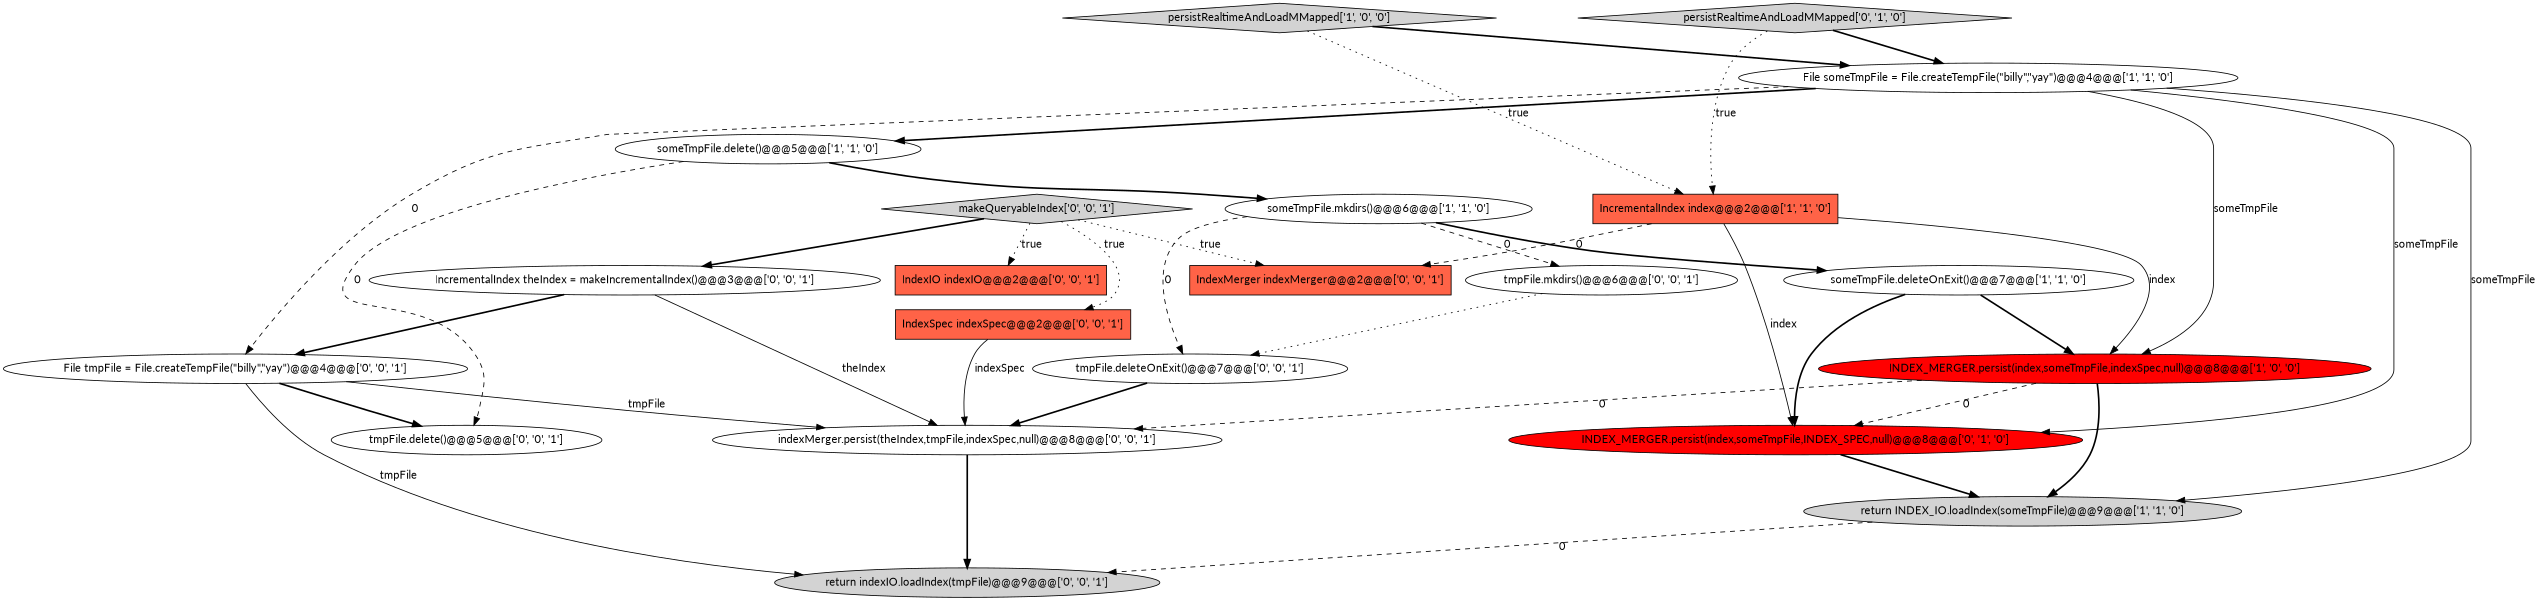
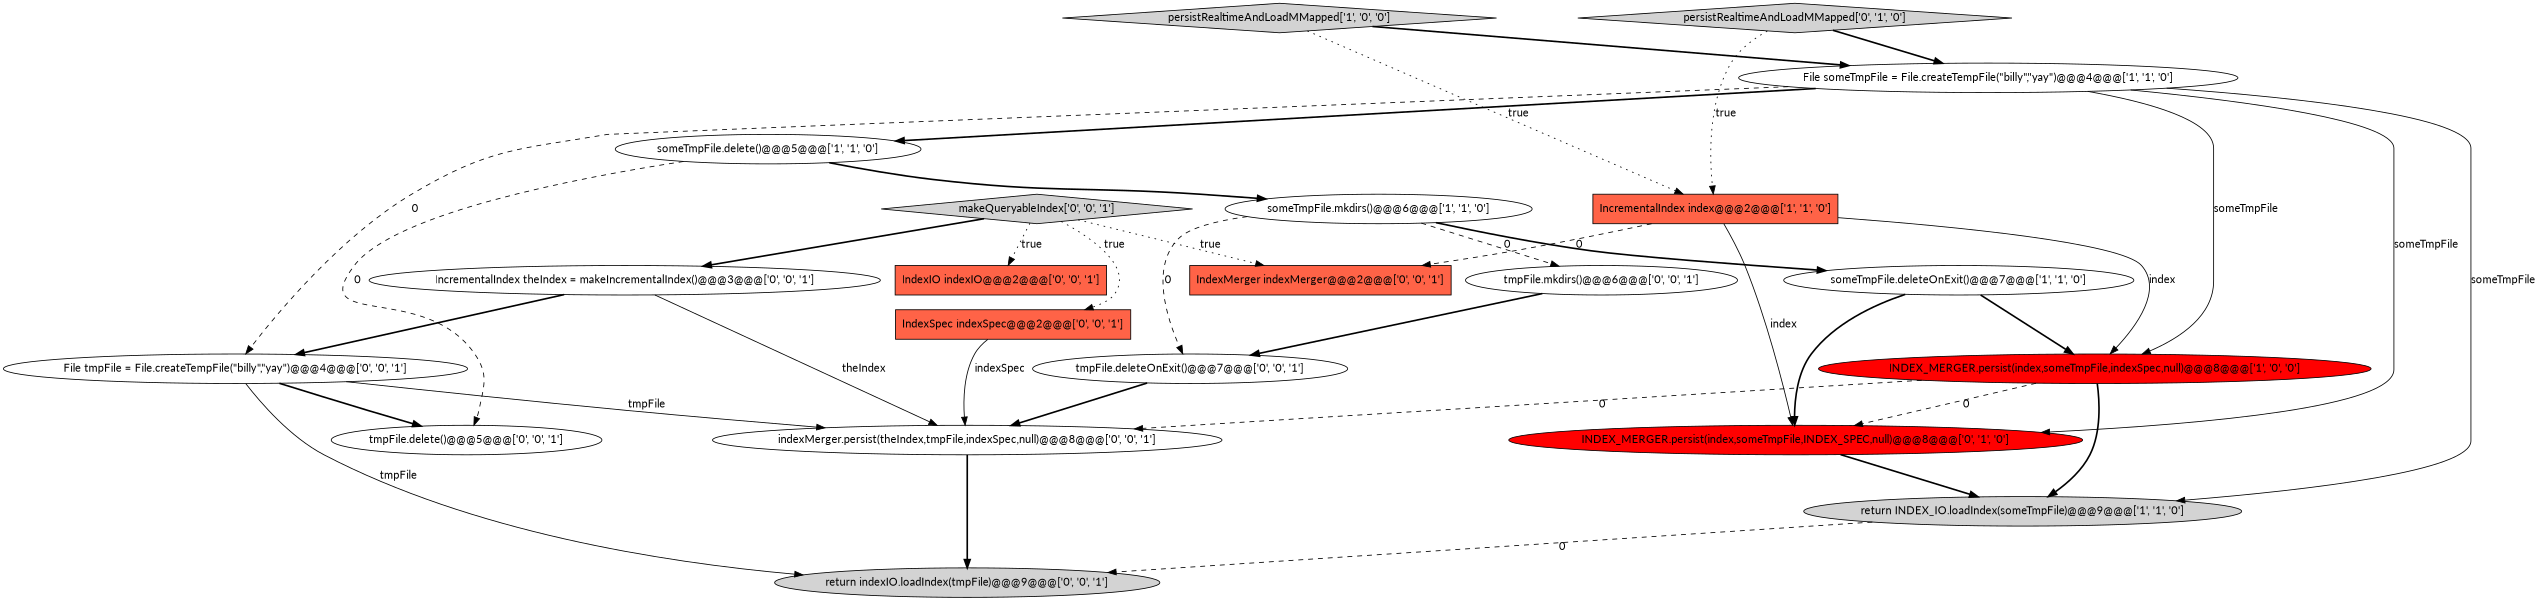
edge "tmpFile.mkdirs()@@@6@@@['0', '0', '1']" -> "tmpFile.deleteOnExit()@@@7@@@['0', '0', '1']": style dotted -> bold
